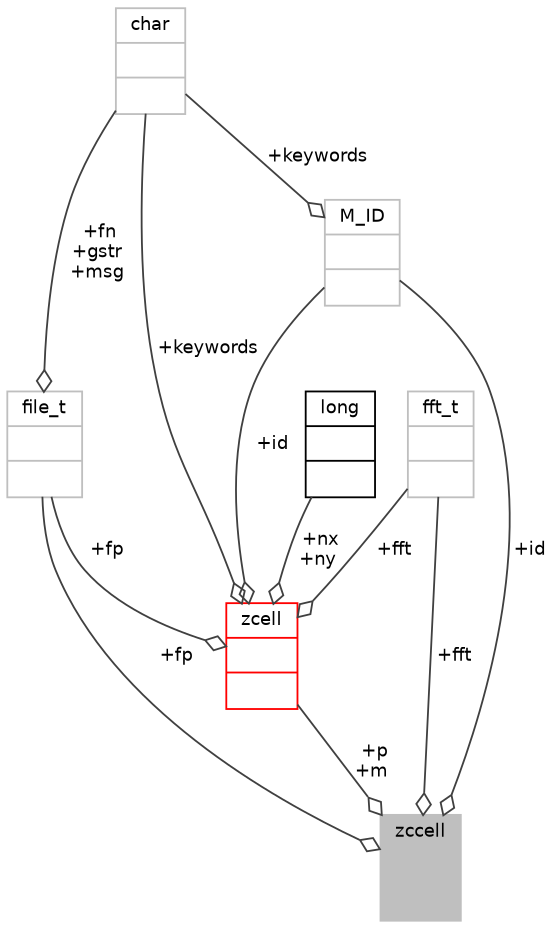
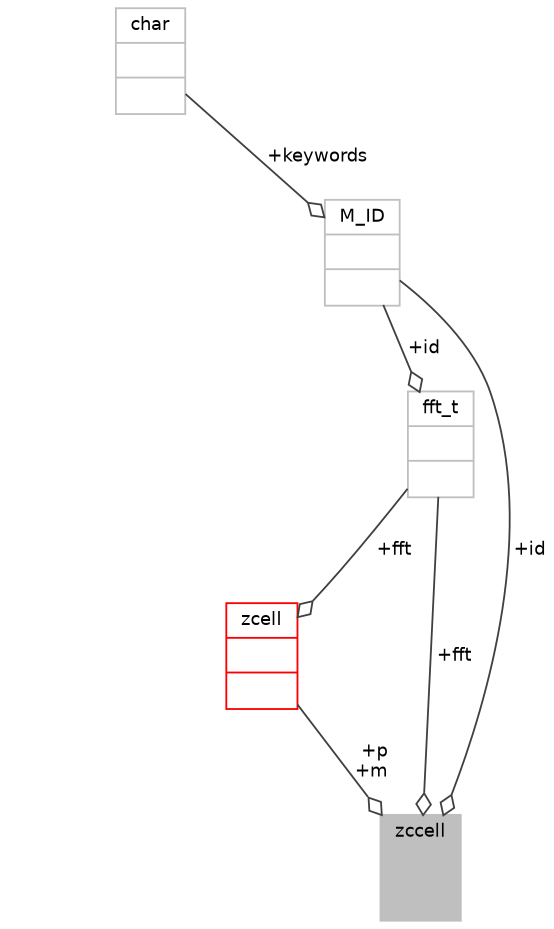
edge "char" -> "zcell": removed, label "+keywords"
edge "M_ID" -> "zcell": now "M_ID" -> "fft_t"
node "file_t": removed
node "long": removed
